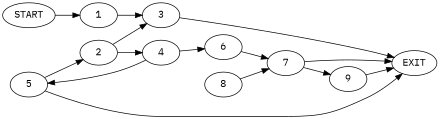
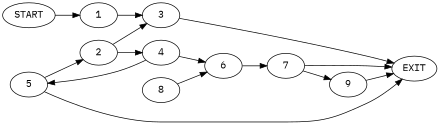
edge "8" -> "7": now "8" -> "6"
